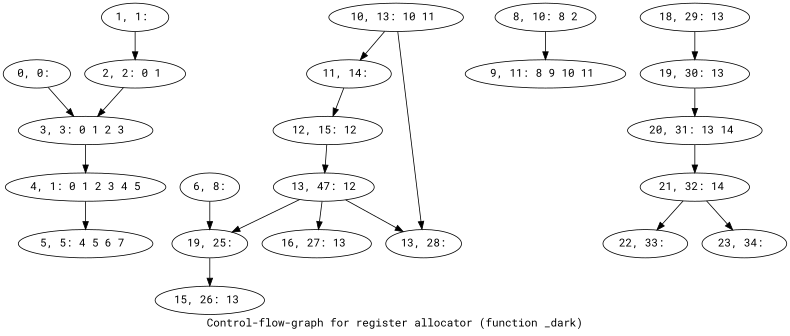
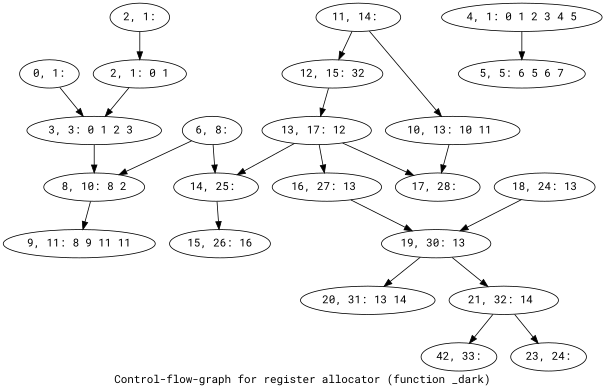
node "1, 1:": label "1, 1:" -> "2, 1:"
node "18, 29: 13": label "18, 29: 13" -> "18, 24: 13"
edge "10, 13: 10 11" -> "11, 14:": reversed
node "0, 0:": label "0, 0:" -> "0, 1:"
node "2, 2: 0 1": label "2, 2: 0 1" -> "2, 1: 0 1"
node "9, 11: 8 9 10 11": label "9, 11: 8 9 10 11" -> "9, 11: 8 9 11 11"
node "12, 15: 12": label "12, 15: 12" -> "12, 15: 32"
edge "3, 3: 0 1 2 3" -> "4, 1: 0 1 2 3 4 5": now "3, 3: 0 1 2 3" -> "8, 10: 8 2"
edge "20, 31: 13 14" -> "21, 32: 14": now "19, 30: 13" -> "21, 32: 14"
edge "6, 8:" -> "8, 10: 8 2": added
node "13, 47: 12": label "13, 47: 12" -> "13, 17: 12"
edge "16, 27: 13" -> "19, 30: 13": added
node "5, 5: 4 5 6 7": label "5, 5: 4 5 6 7" -> "5, 5: 6 5 6 7"
node "19, 25:": label "19, 25:" -> "14, 25:"
node "13, 28:": label "13, 28:" -> "17, 28:"
node "22, 33:": label "22, 33:" -> "42, 33:"
node "23, 34:": label "23, 34:" -> "23, 24:"
node "15, 26: 13": label "15, 26: 13" -> "15, 26: 16"
